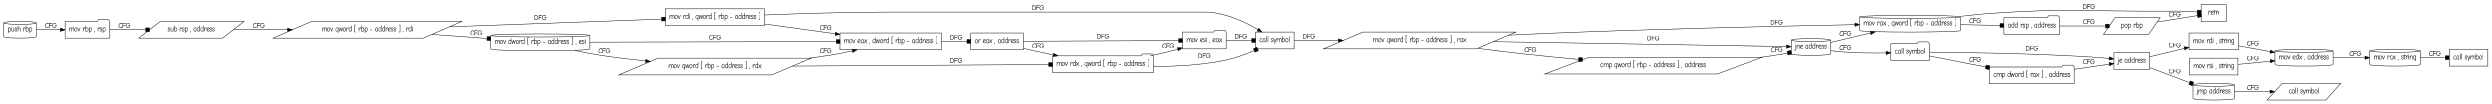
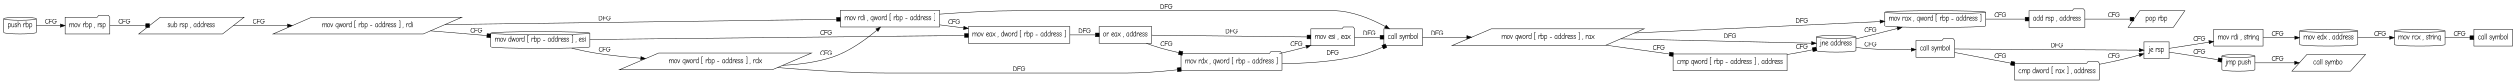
node "retn": removed
edge "or eax , address" -> "mov rdx , qword [ rbp - address ]": arrowhead normal -> box
edge "mov qword [ rbp - address ] , rdx" -> "mov eax , dword [ rbp - address ]": now "mov qword [ rbp - address ] , rdx" -> "mov rdi , qword [ rbp - address ]"
node "je address": label "je address" -> "je rsp"
node "cmp qword [ rbp - address ] , address": shape parallelogram -> box
node "mov rsi , string": removed
node "jmp address": label "jmp address" -> "jmp push"
